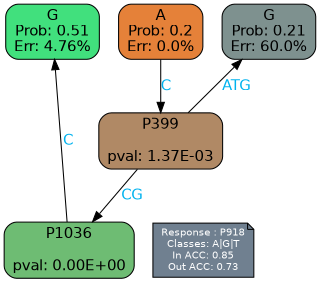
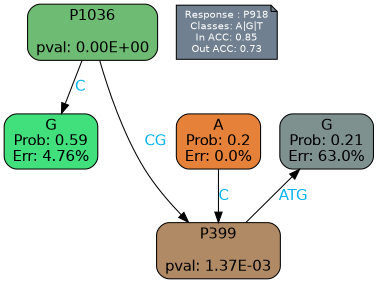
node "G Prob: 0.51 Err: 4.76%": label "G Prob: 0.51 Err: 4.76%" -> "G Prob: 0.59 Err: 4.76%"
node "G Prob: 0.21 Err: 60.0%": label "G Prob: 0.21 Err: 60.0%" -> "G Prob: 0.21 Err: 63.0%"
edge "P399 pval: 1.37E-03" -> "P1036 pval: 0.00E+00": reversed
